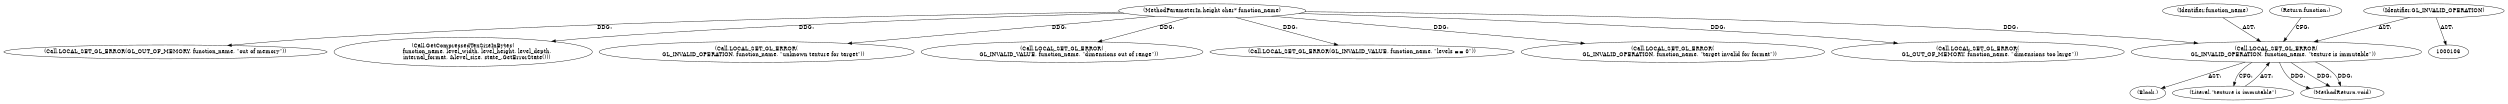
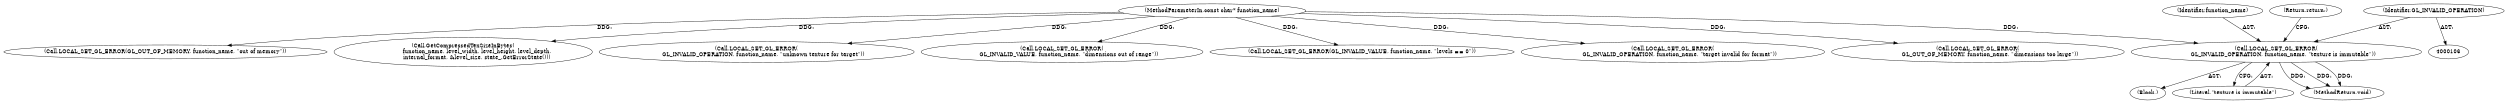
node "(MethodParameterIn,height char* function_name)": label "(MethodParameterIn,height char* function_name)" -> "(MethodParameterIn,const char* function_name)"
node "(Return,function;)": label "(Return,function;)" -> "(Return,return;)"
node "1000106": label "1000106" -> "4000106"
